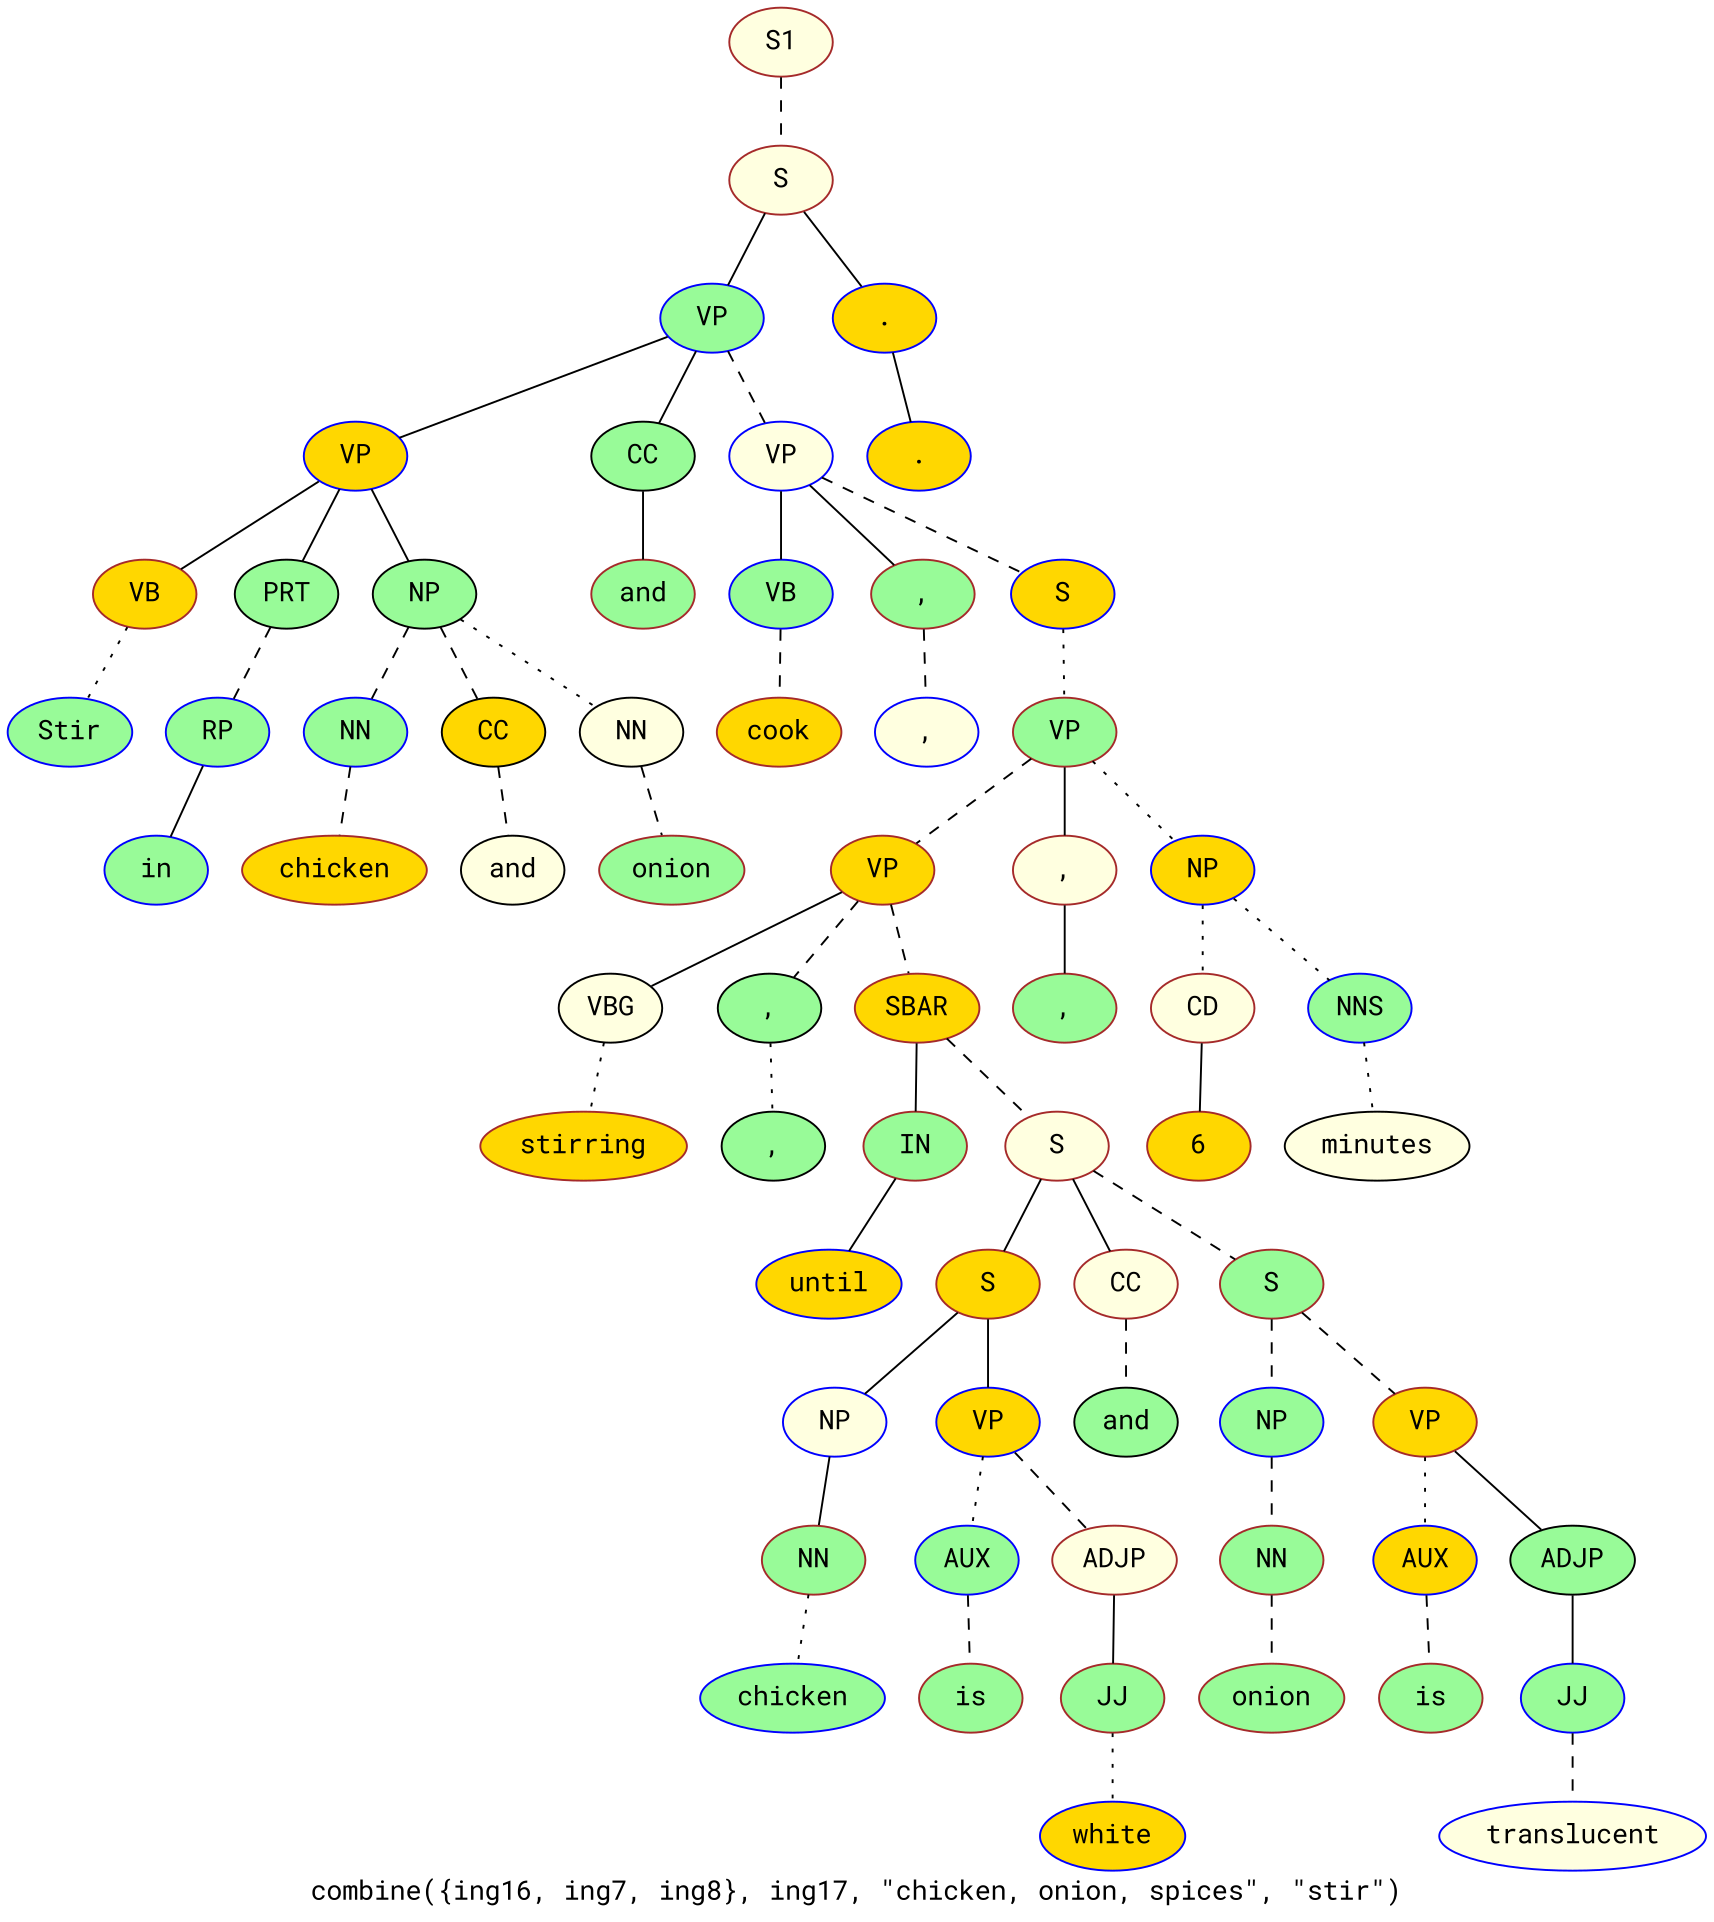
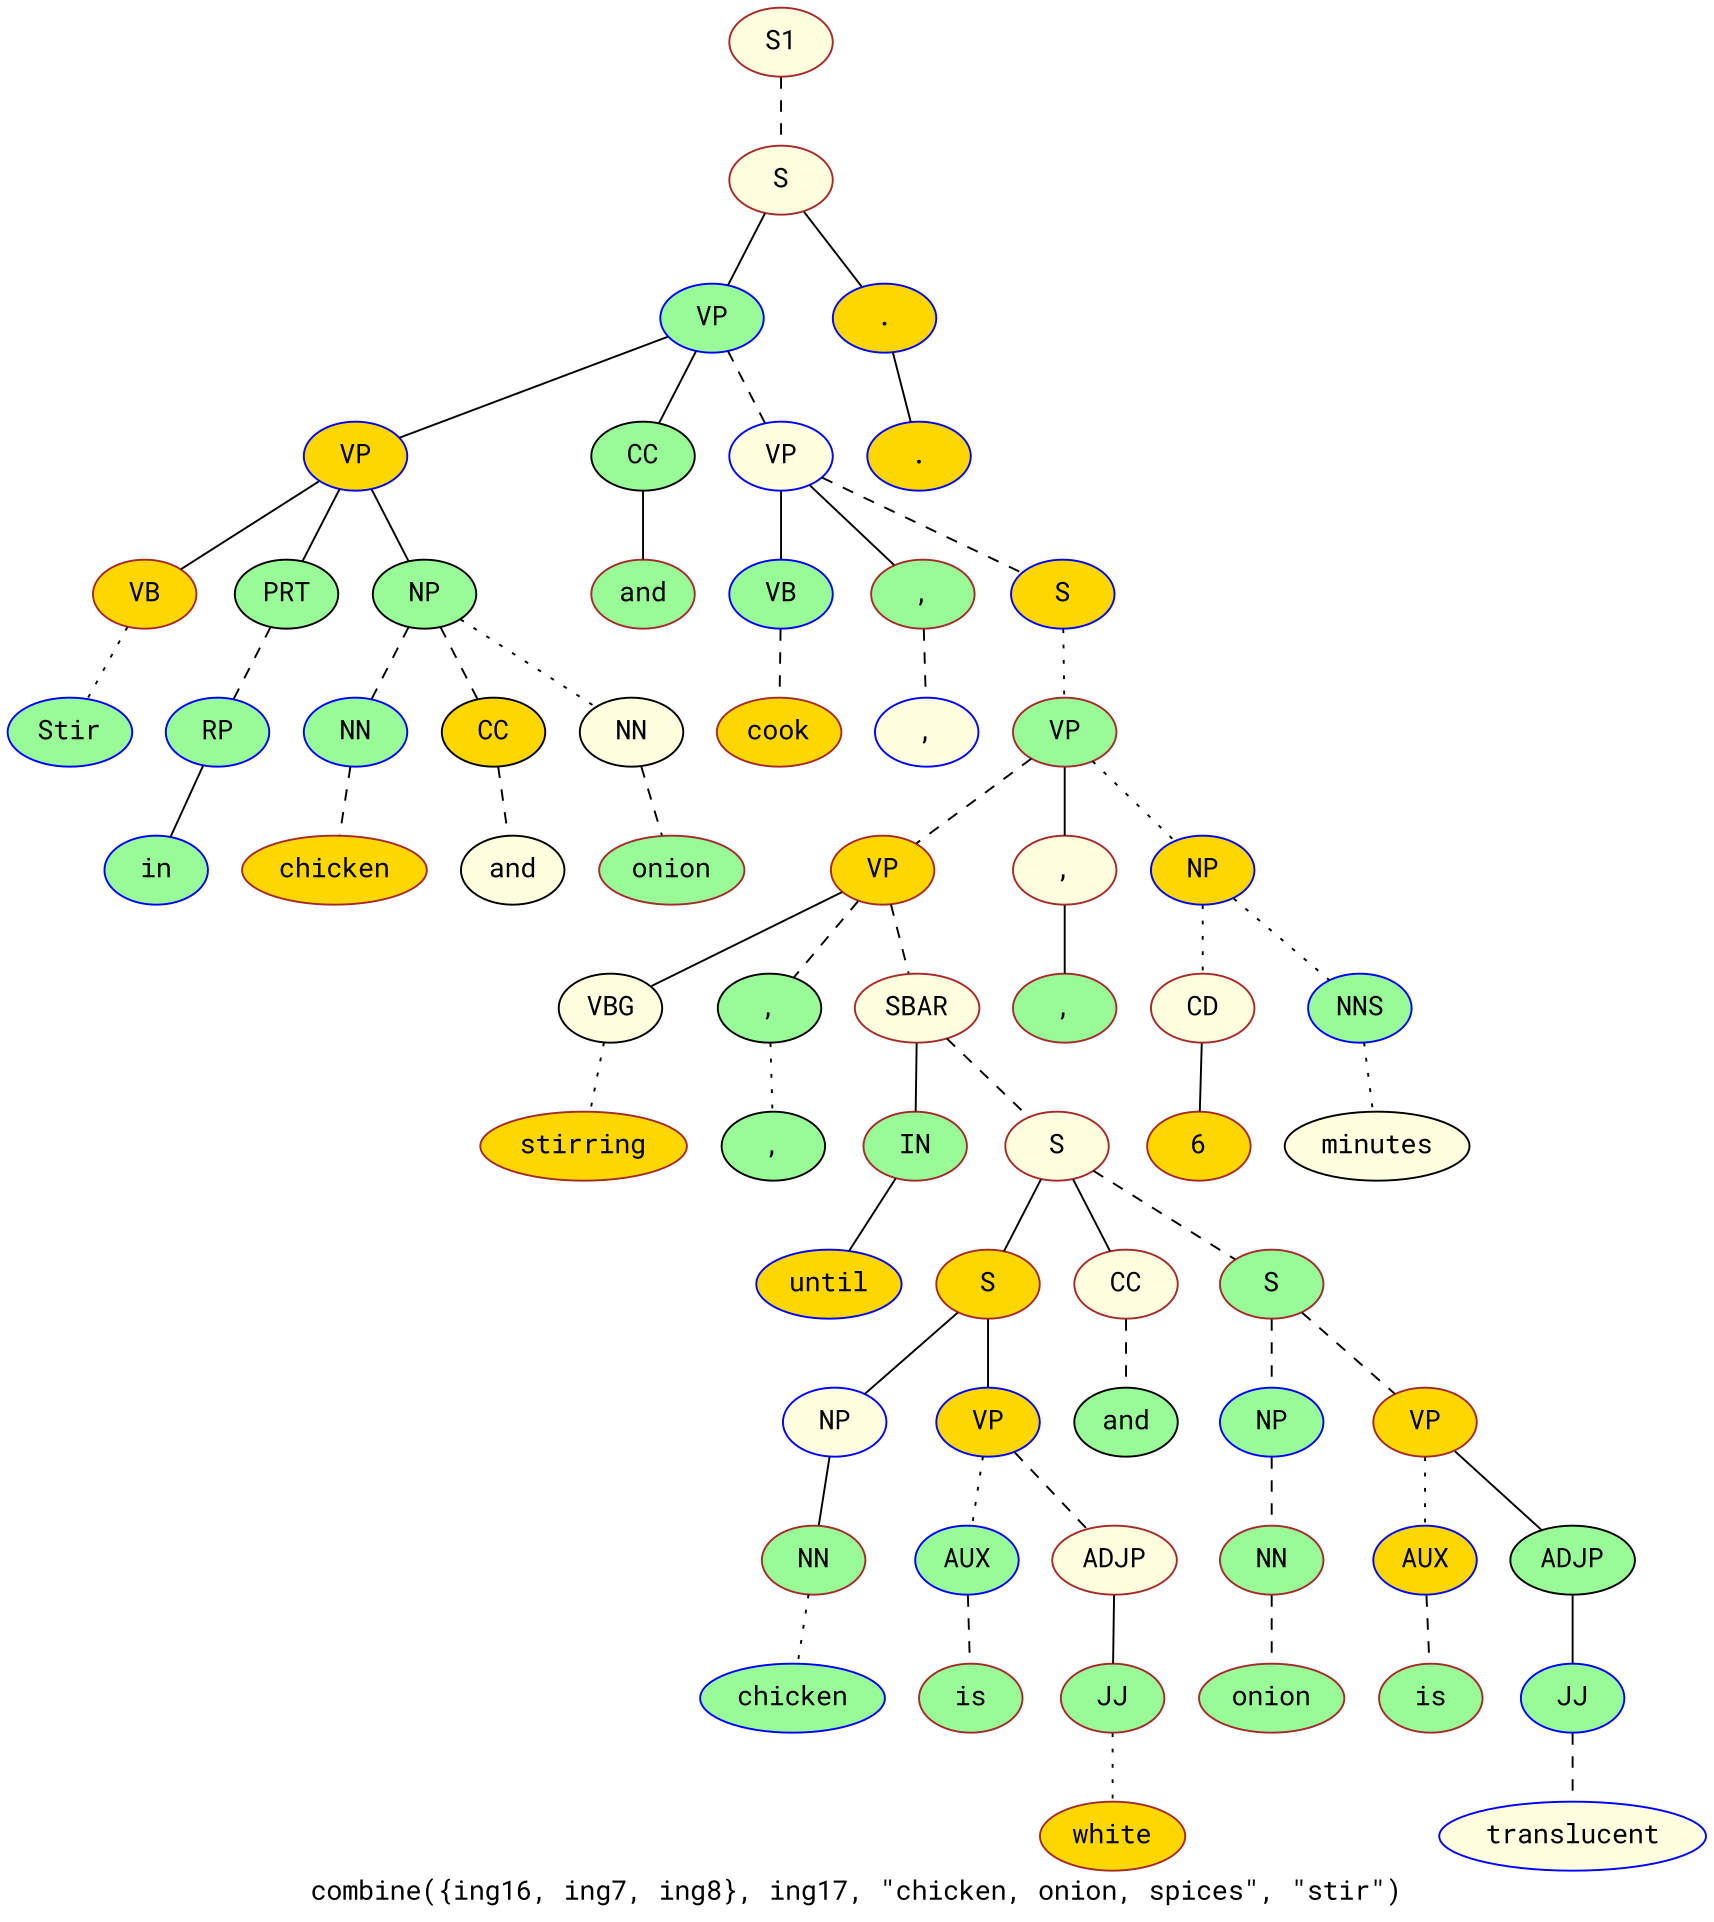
node "SBAR": fillcolor gold -> lightyellow
node "white": color blue -> brown
